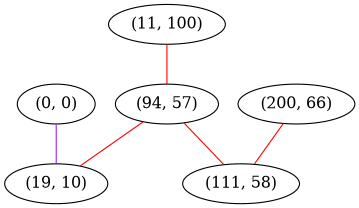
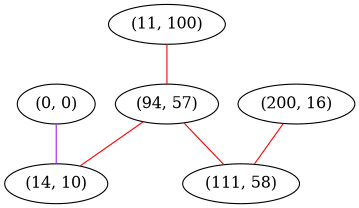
node "(200, 66)": label "(200, 66)" -> "(200, 16)"
node "(19, 10)": label "(19, 10)" -> "(14, 10)"
